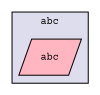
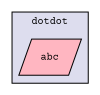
cluster "abc": label "abc" -> "dotdot"
